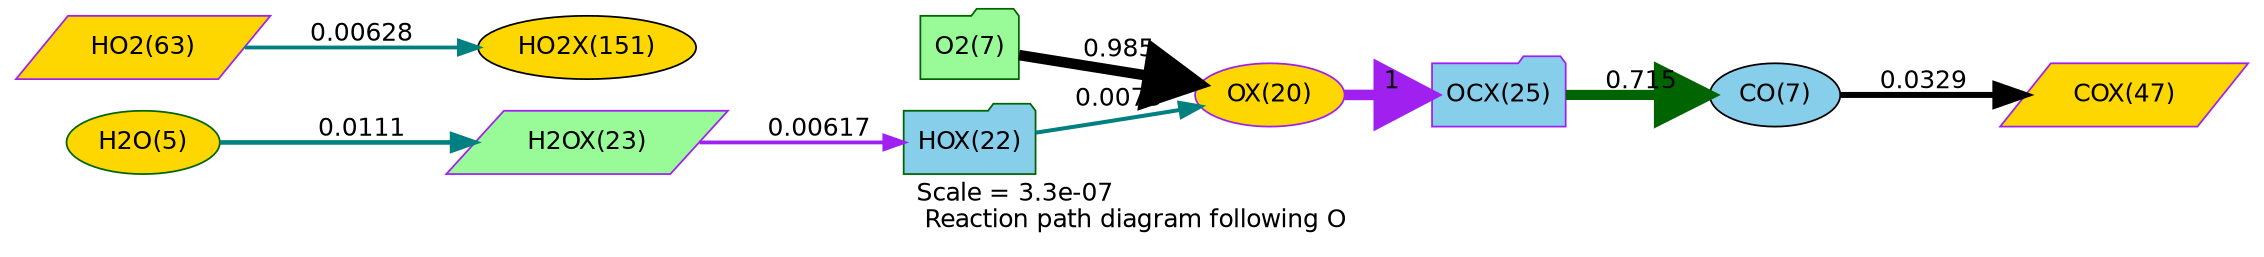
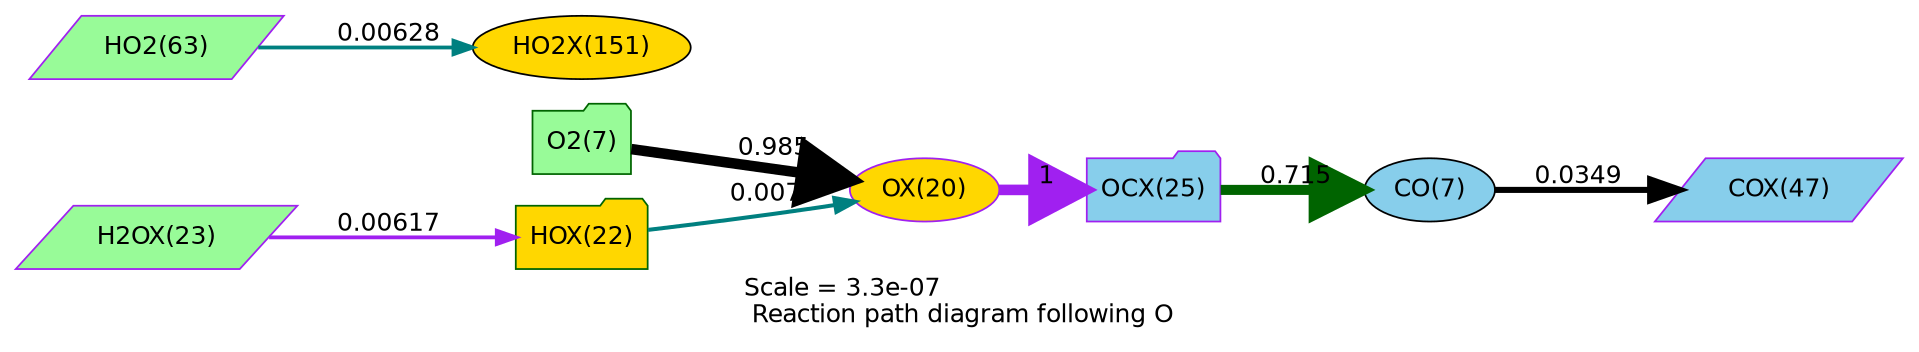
node "HO2(63)": fillcolor gold -> palegreen
edge "CO(7)" -> "COX(47)": label " 0.0329" -> " 0.0349"
node "COX(47)": fillcolor gold -> skyblue
node "H2O(5)": removed
node "HOX(22)": fillcolor skyblue -> gold
